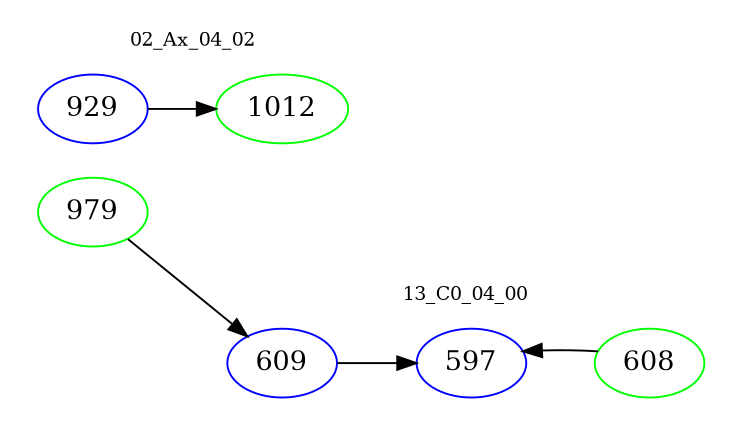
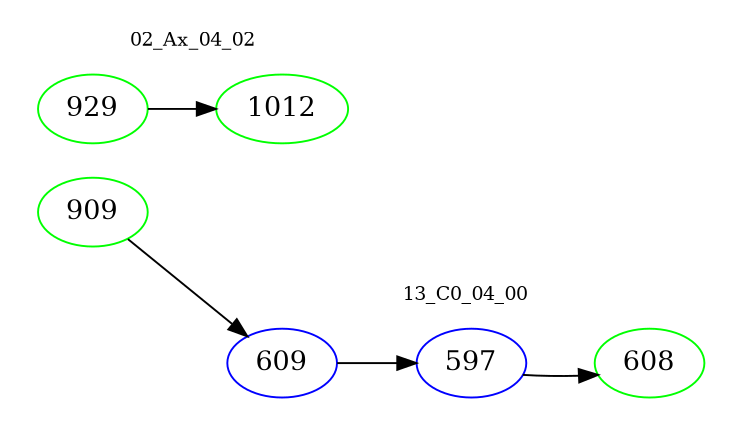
node "929": color blue -> green
node "979": label "979" -> "909"
edge "608" -> "597": reversed
